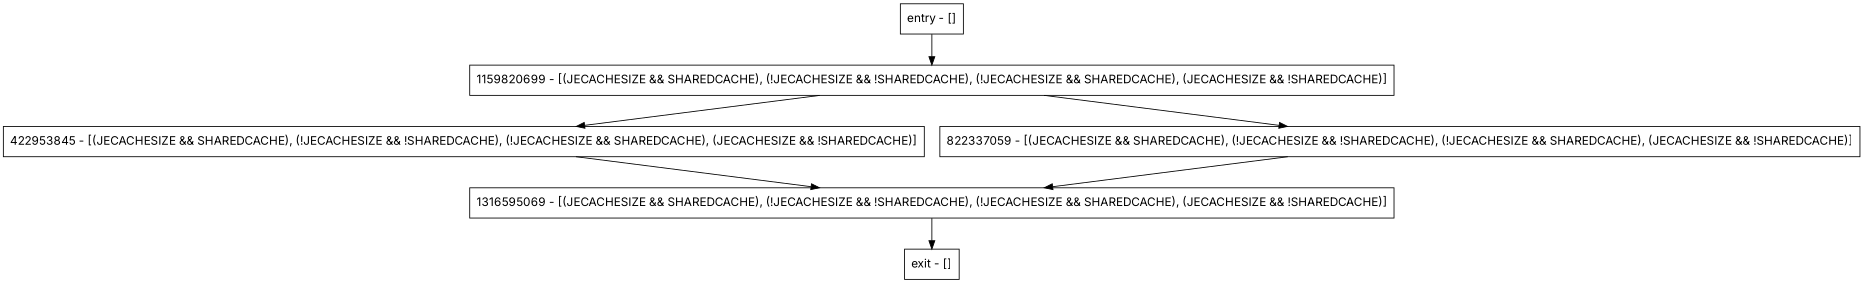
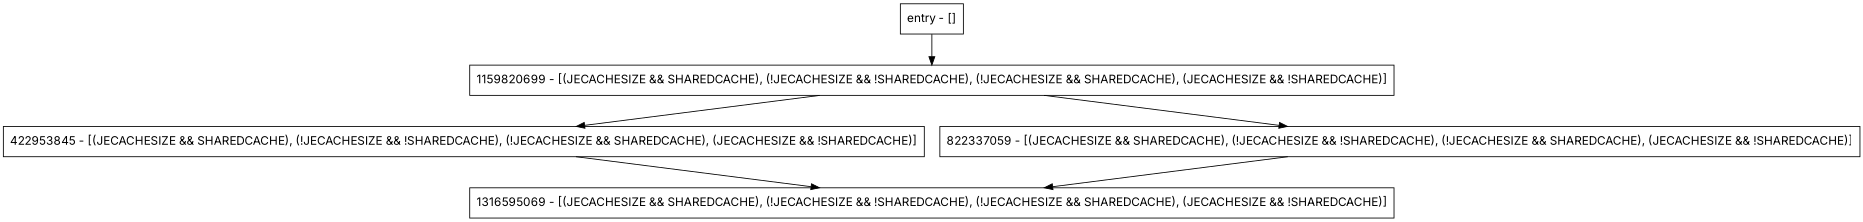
node "exit - []": removed
